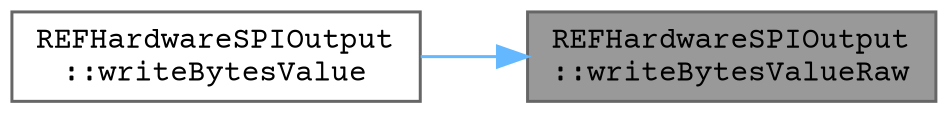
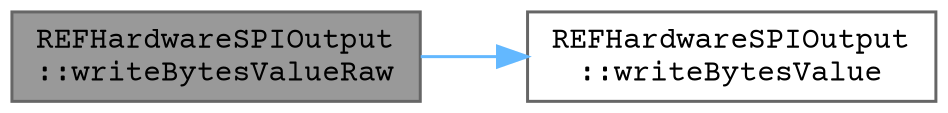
edge "REFHardwareSPIOutput ::writeBytesValue" -> "REFHardwareSPIOutput ::writeBytesValueRaw": reversed
